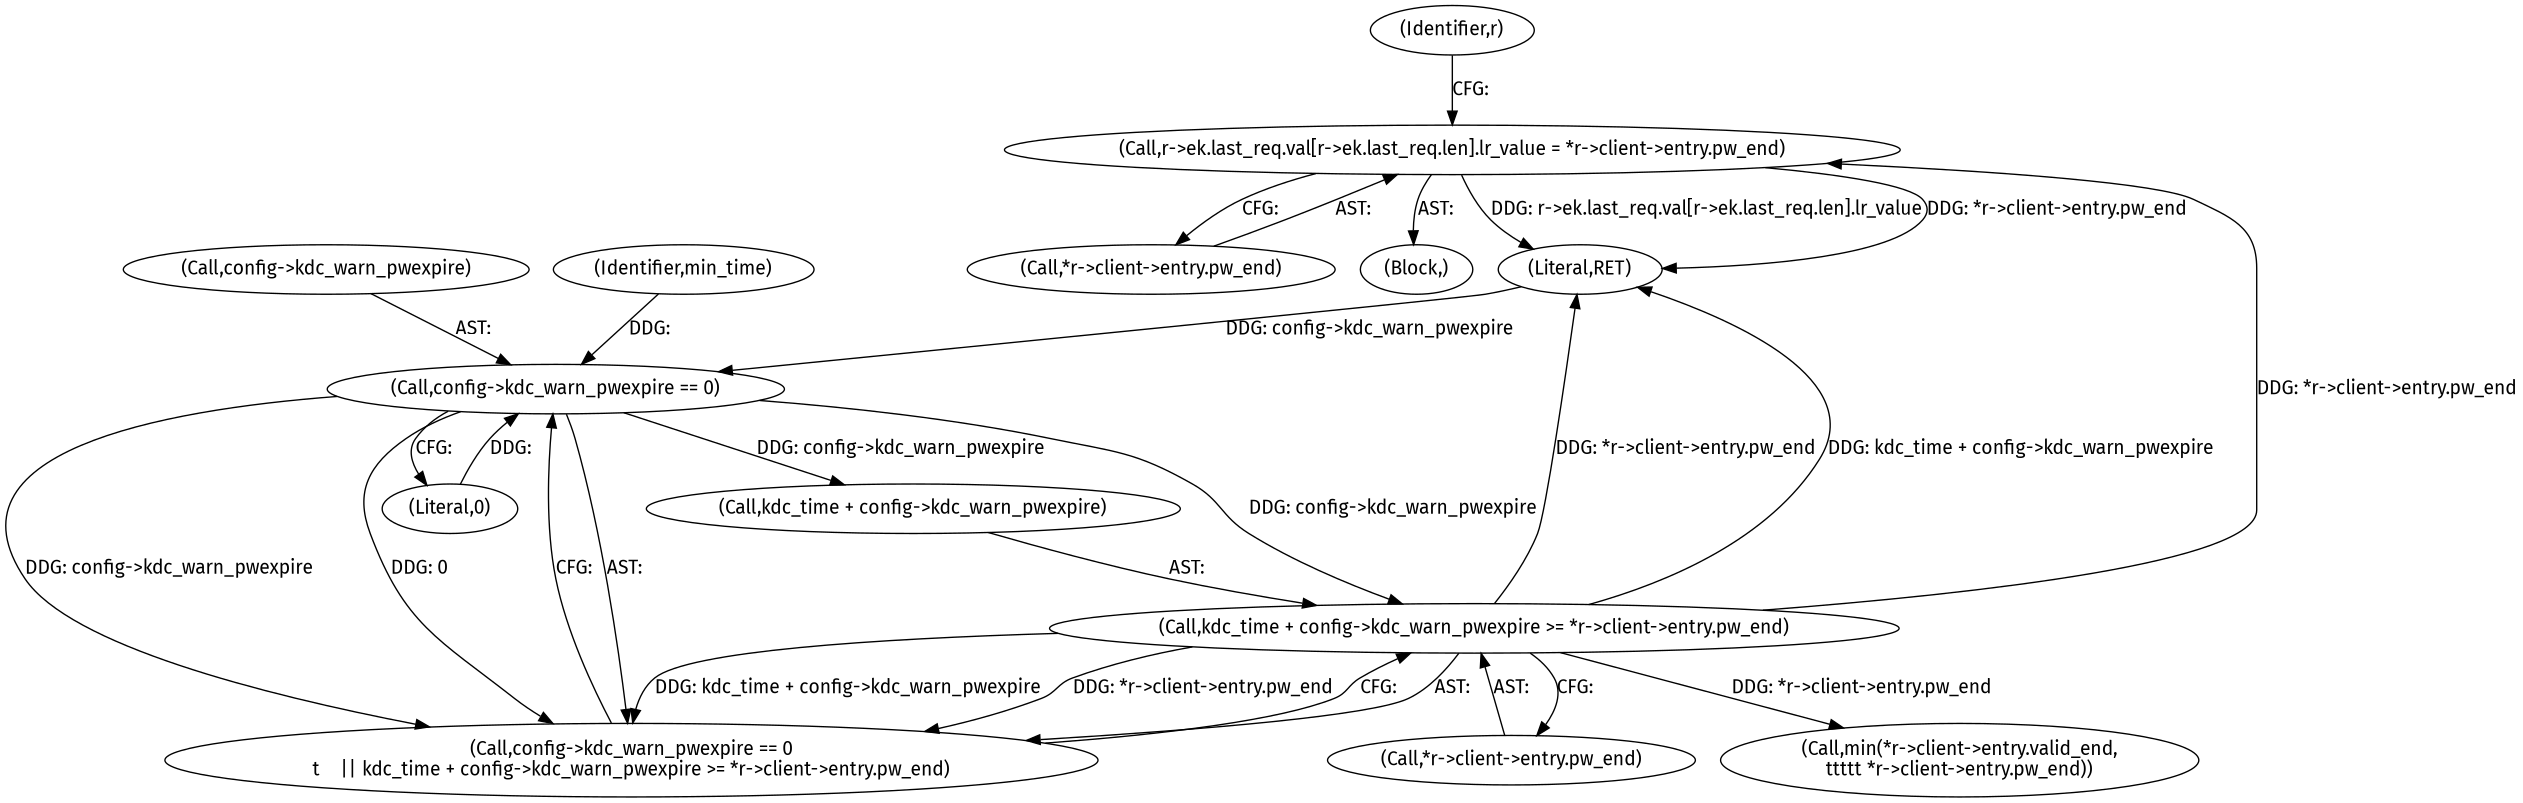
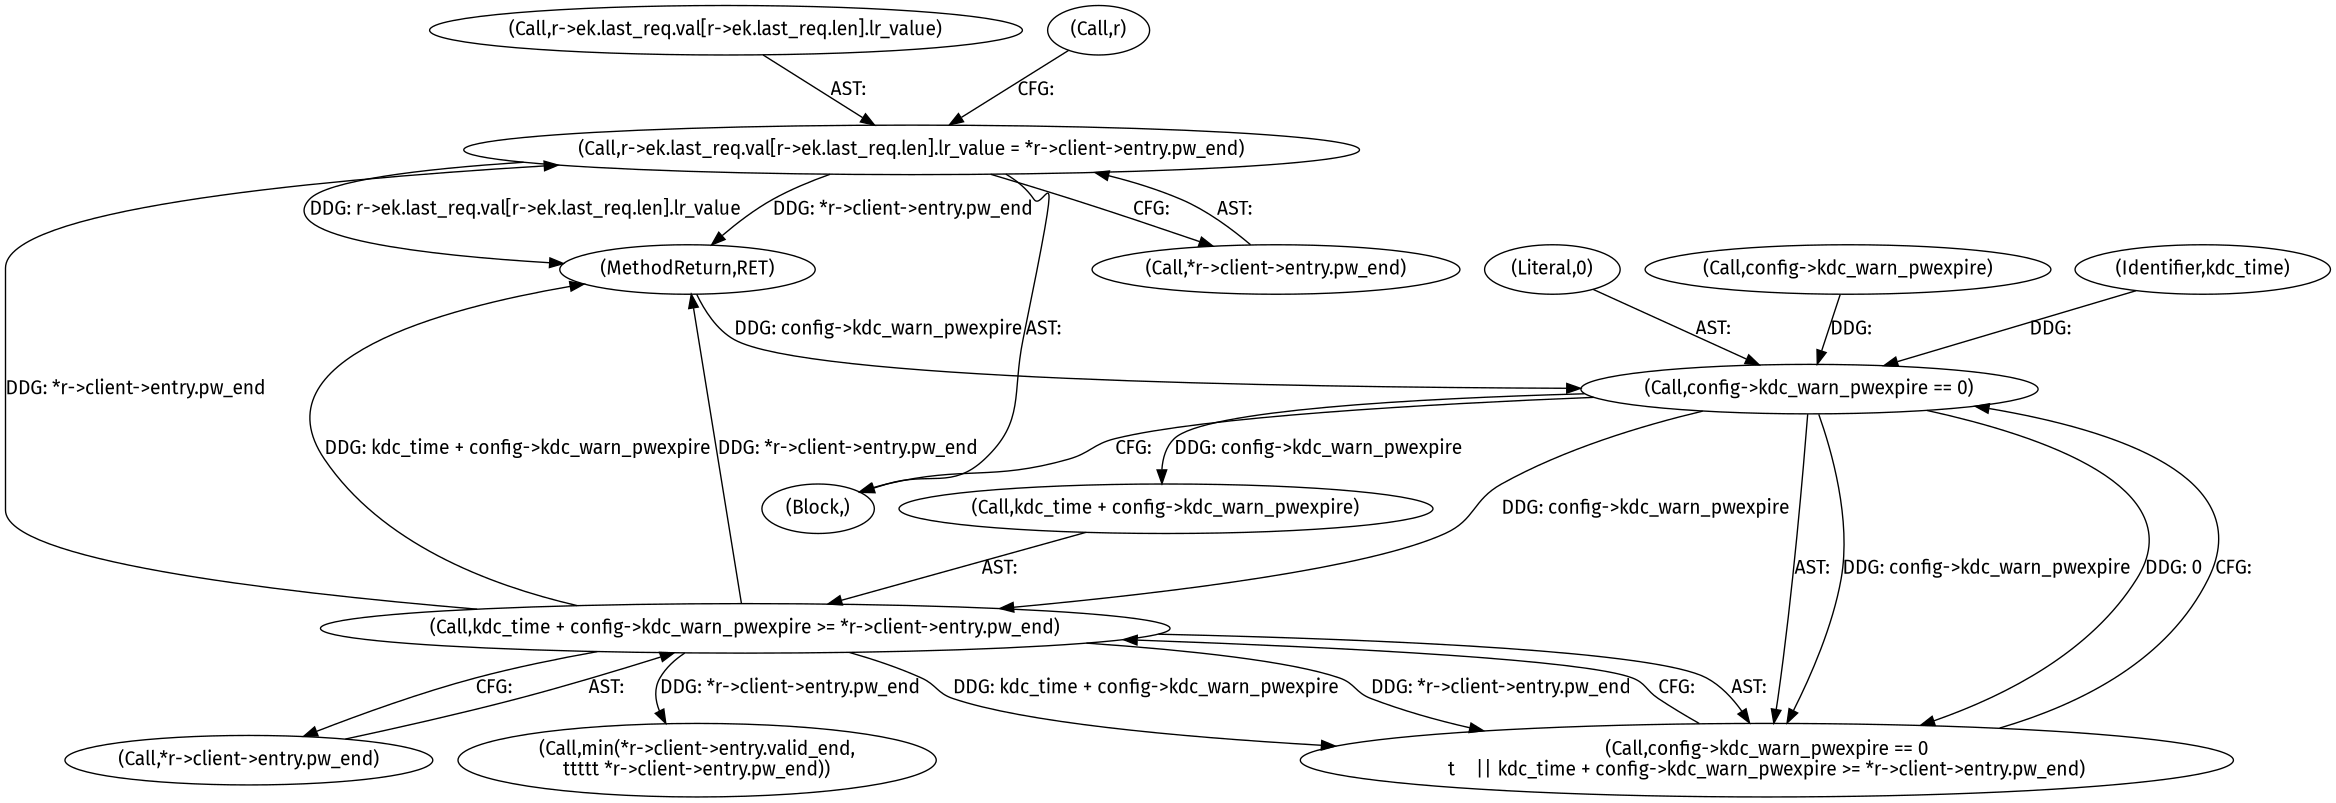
node "(Call,r->ek.last_req.val[r->ek.last_req.len].lr_value)": added
node "(Identifier,r)": label "(Identifier,r)" -> "(Call,r)"
node "(Identifier,min_time)": label "(Identifier,min_time)" -> "(Identifier,kdc_time)"
node "(Literal,RET)": label "(Literal,RET)" -> "(MethodReturn,RET)"
edge "(Call,config->kdc_warn_pwexpire)" -> "(Call,config->kdc_warn_pwexpire == 0)": label "AST: " -> "DDG: "
edge "(Call,config->kdc_warn_pwexpire == 0)" -> "(Literal,0)": now "(Call,config->kdc_warn_pwexpire == 0)" -> "(Block,)"
edge "(Literal,0)" -> "(Call,config->kdc_warn_pwexpire == 0)": label "DDG: " -> "AST: "
